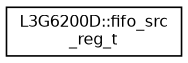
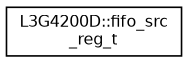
node "L3G6200D::fifo_src _reg_t": label "L3G6200D::fifo_src _reg_t" -> "L3G4200D::fifo_src _reg_t"
